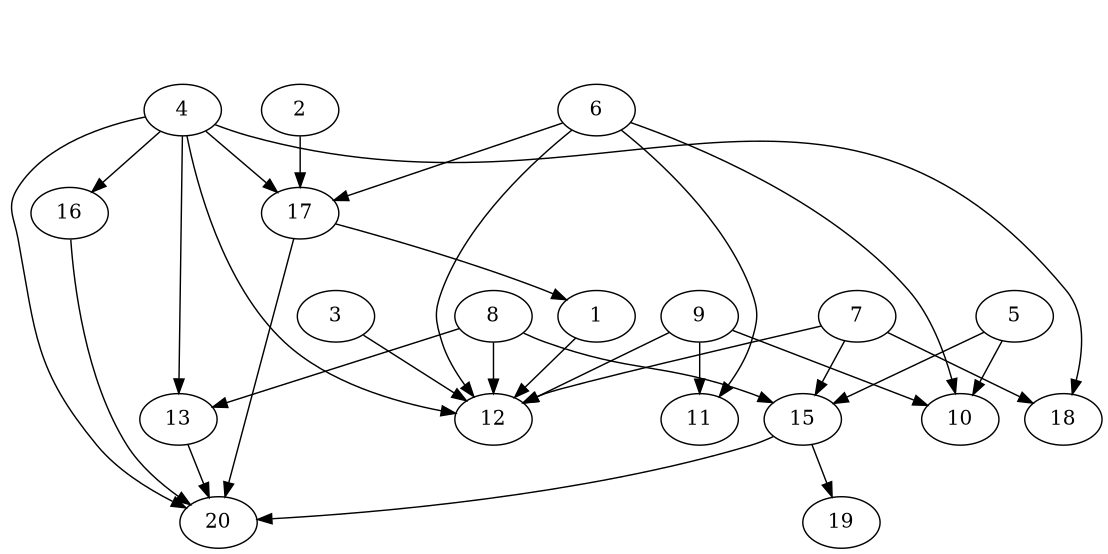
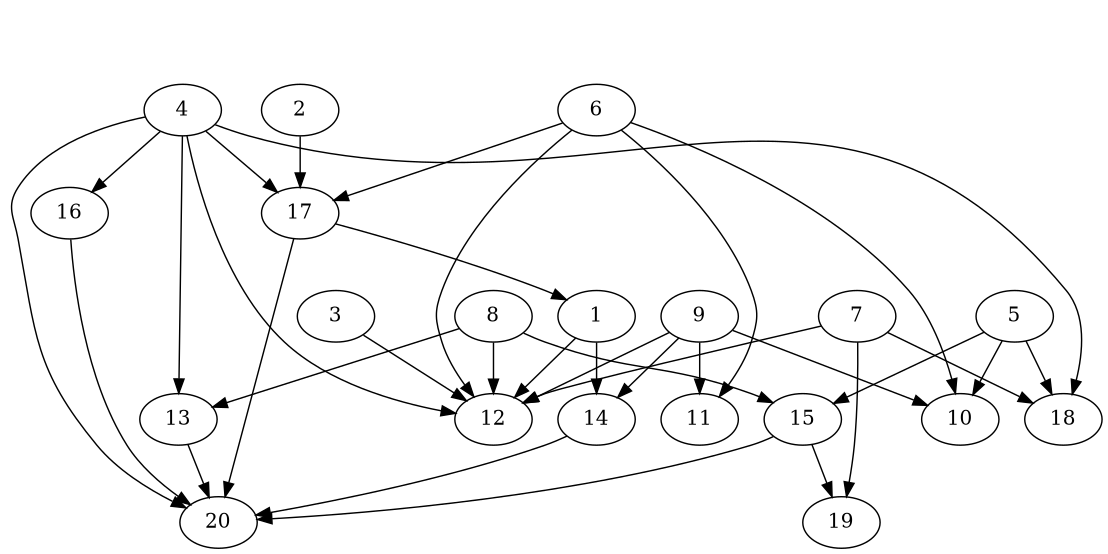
edge "7" -> "15": now "7" -> "19"
edge "5" -> "18": added
node "14": added
